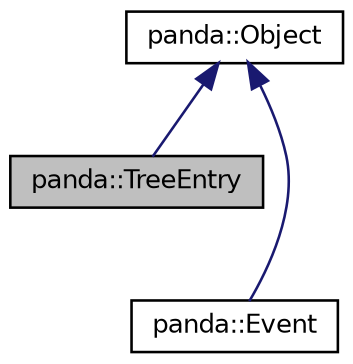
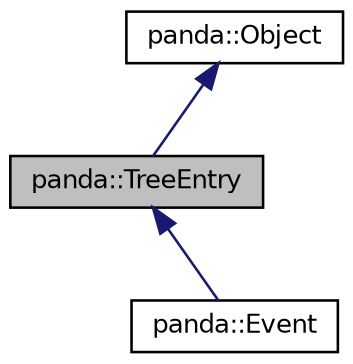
edge "panda::Event" -> "panda::Object": now "panda::Event" -> "panda::TreeEntry"
